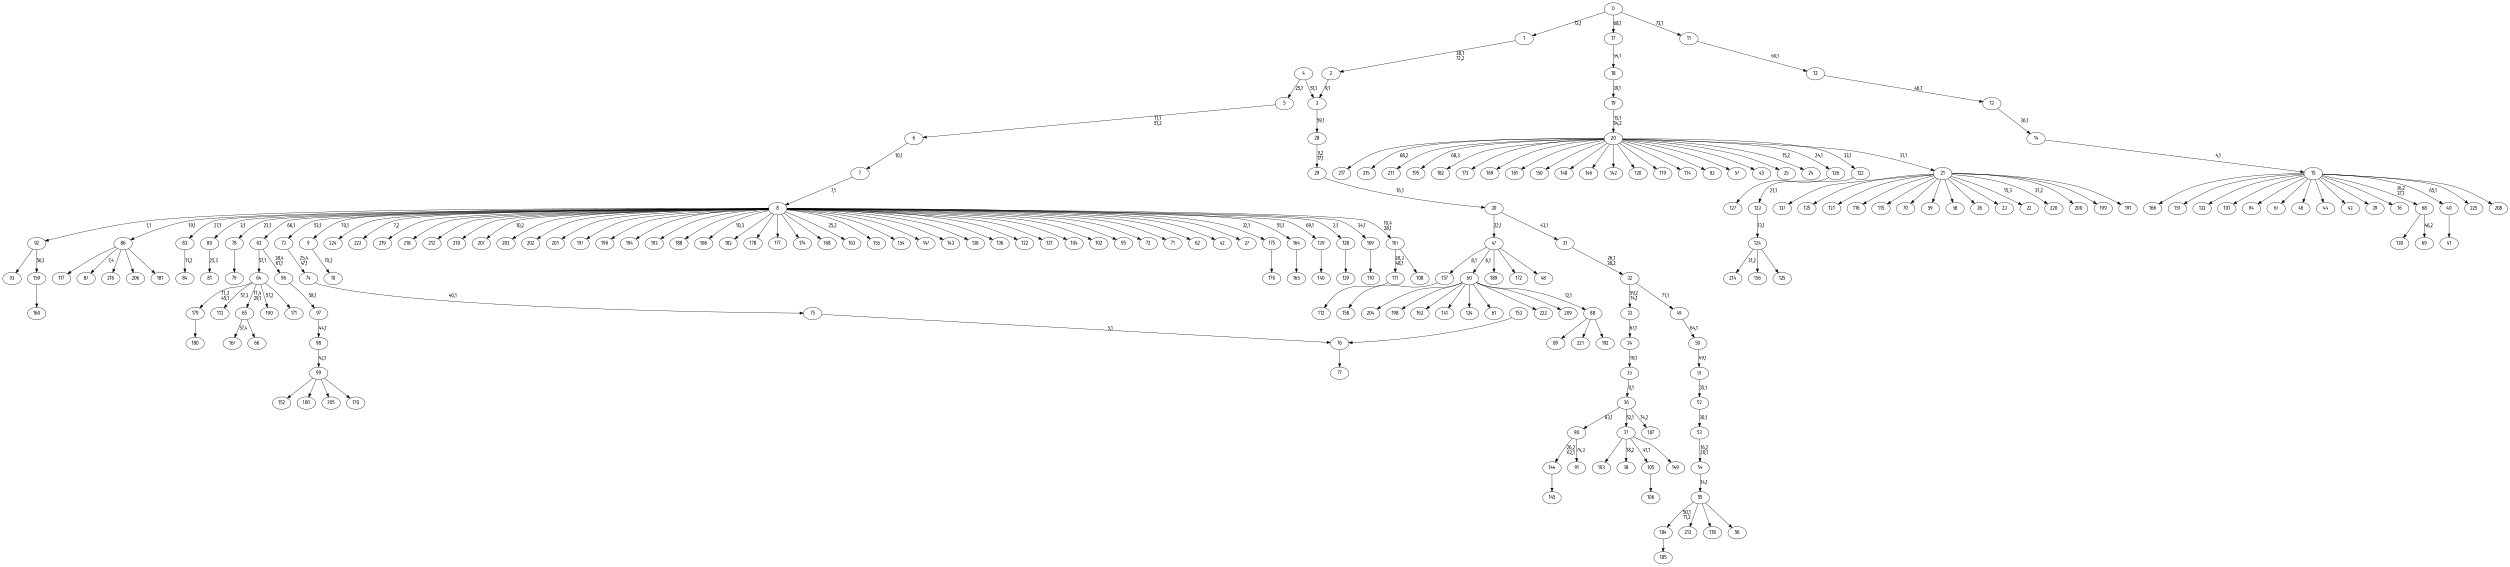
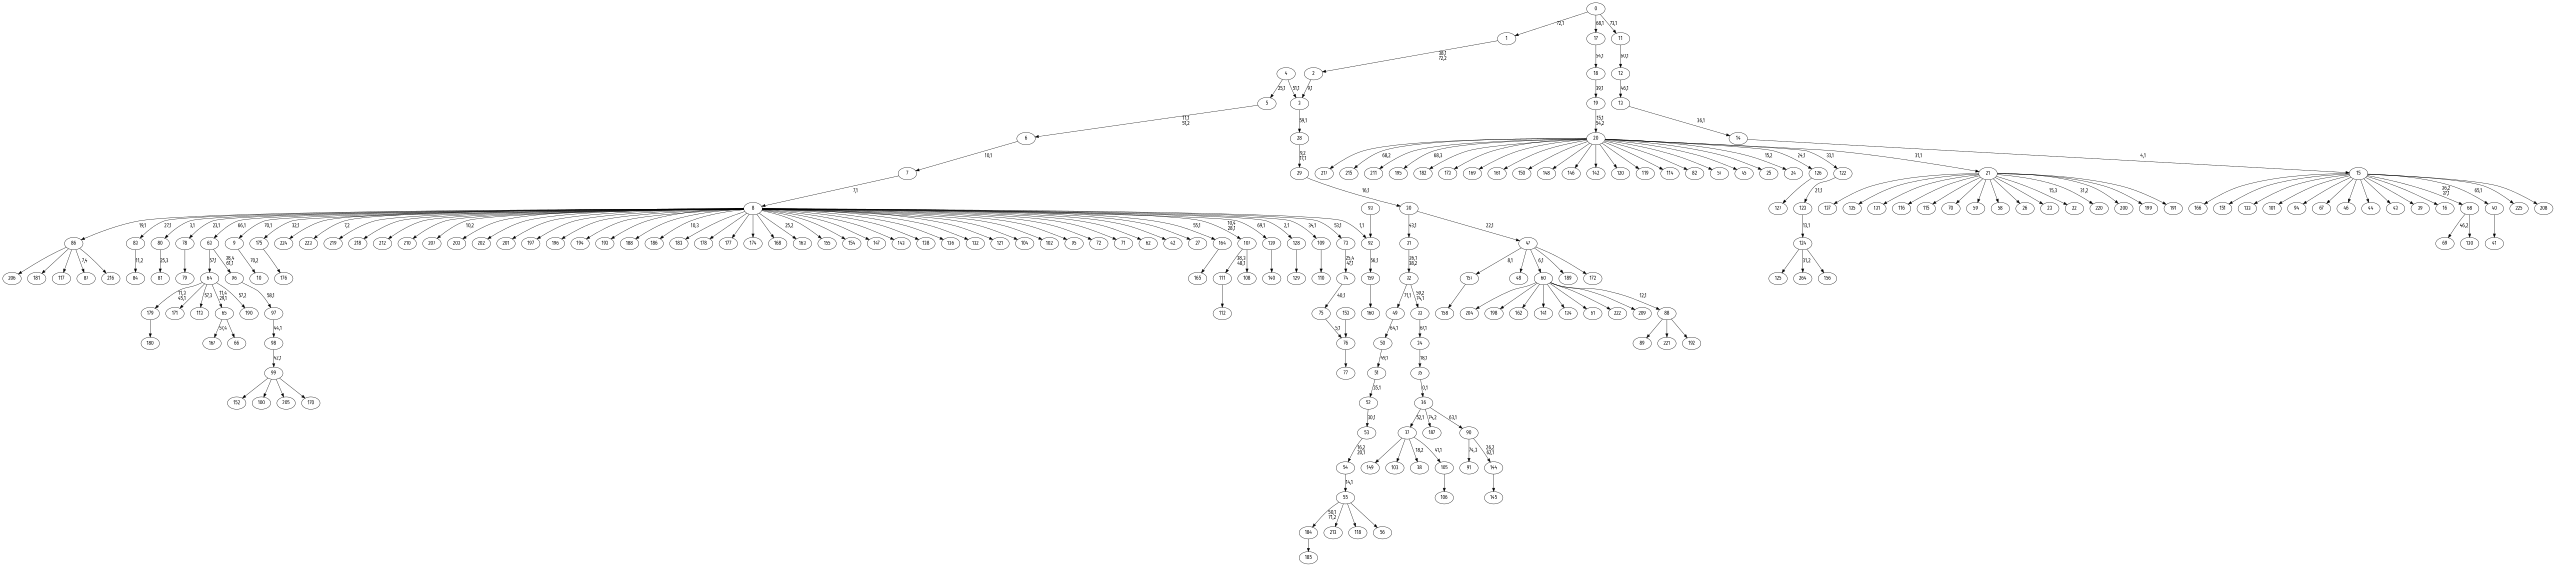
edge "92" -> "93": reversed
node "214": label "214" -> "264"
